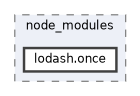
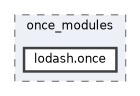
cluster "node_modules": label "node_modules" -> "once_modules"
